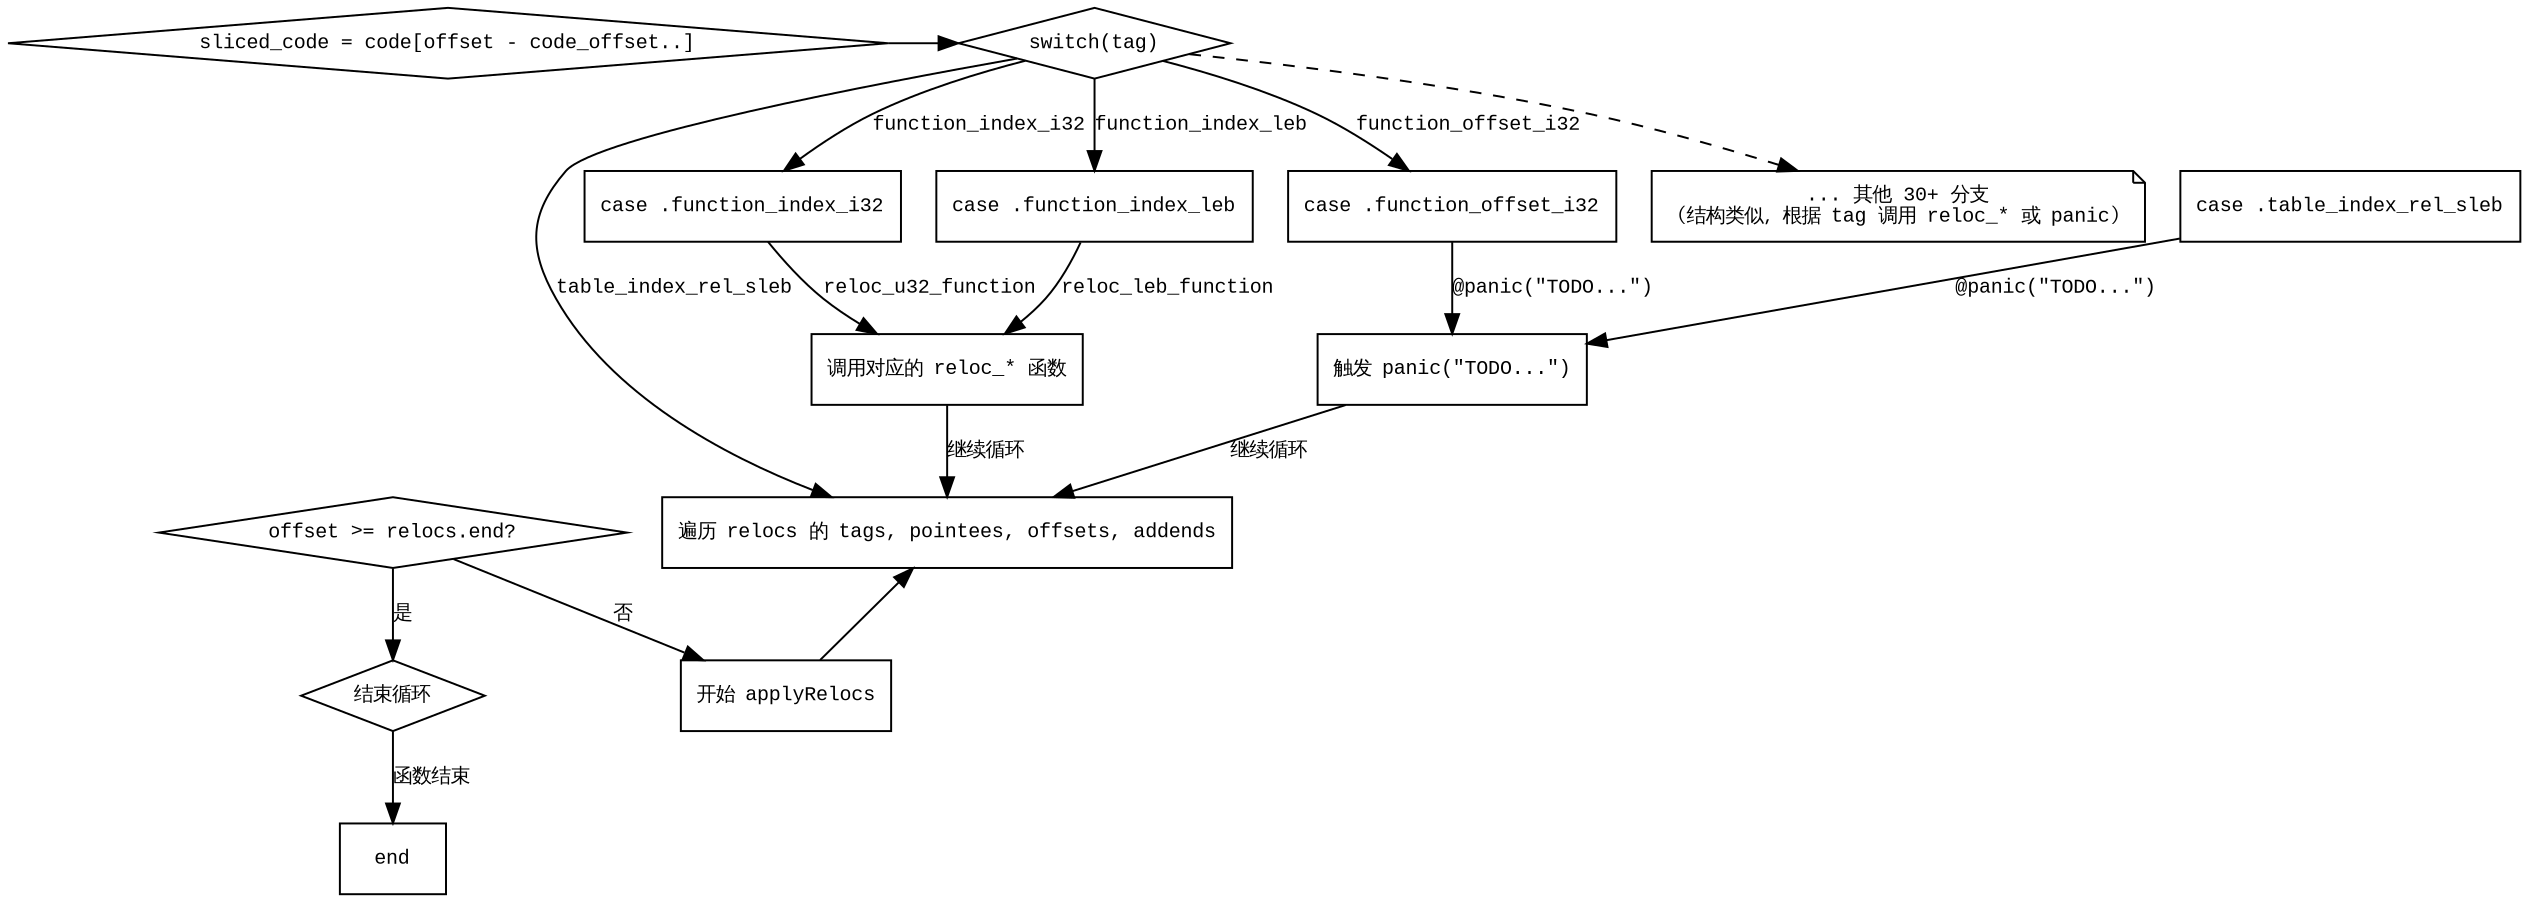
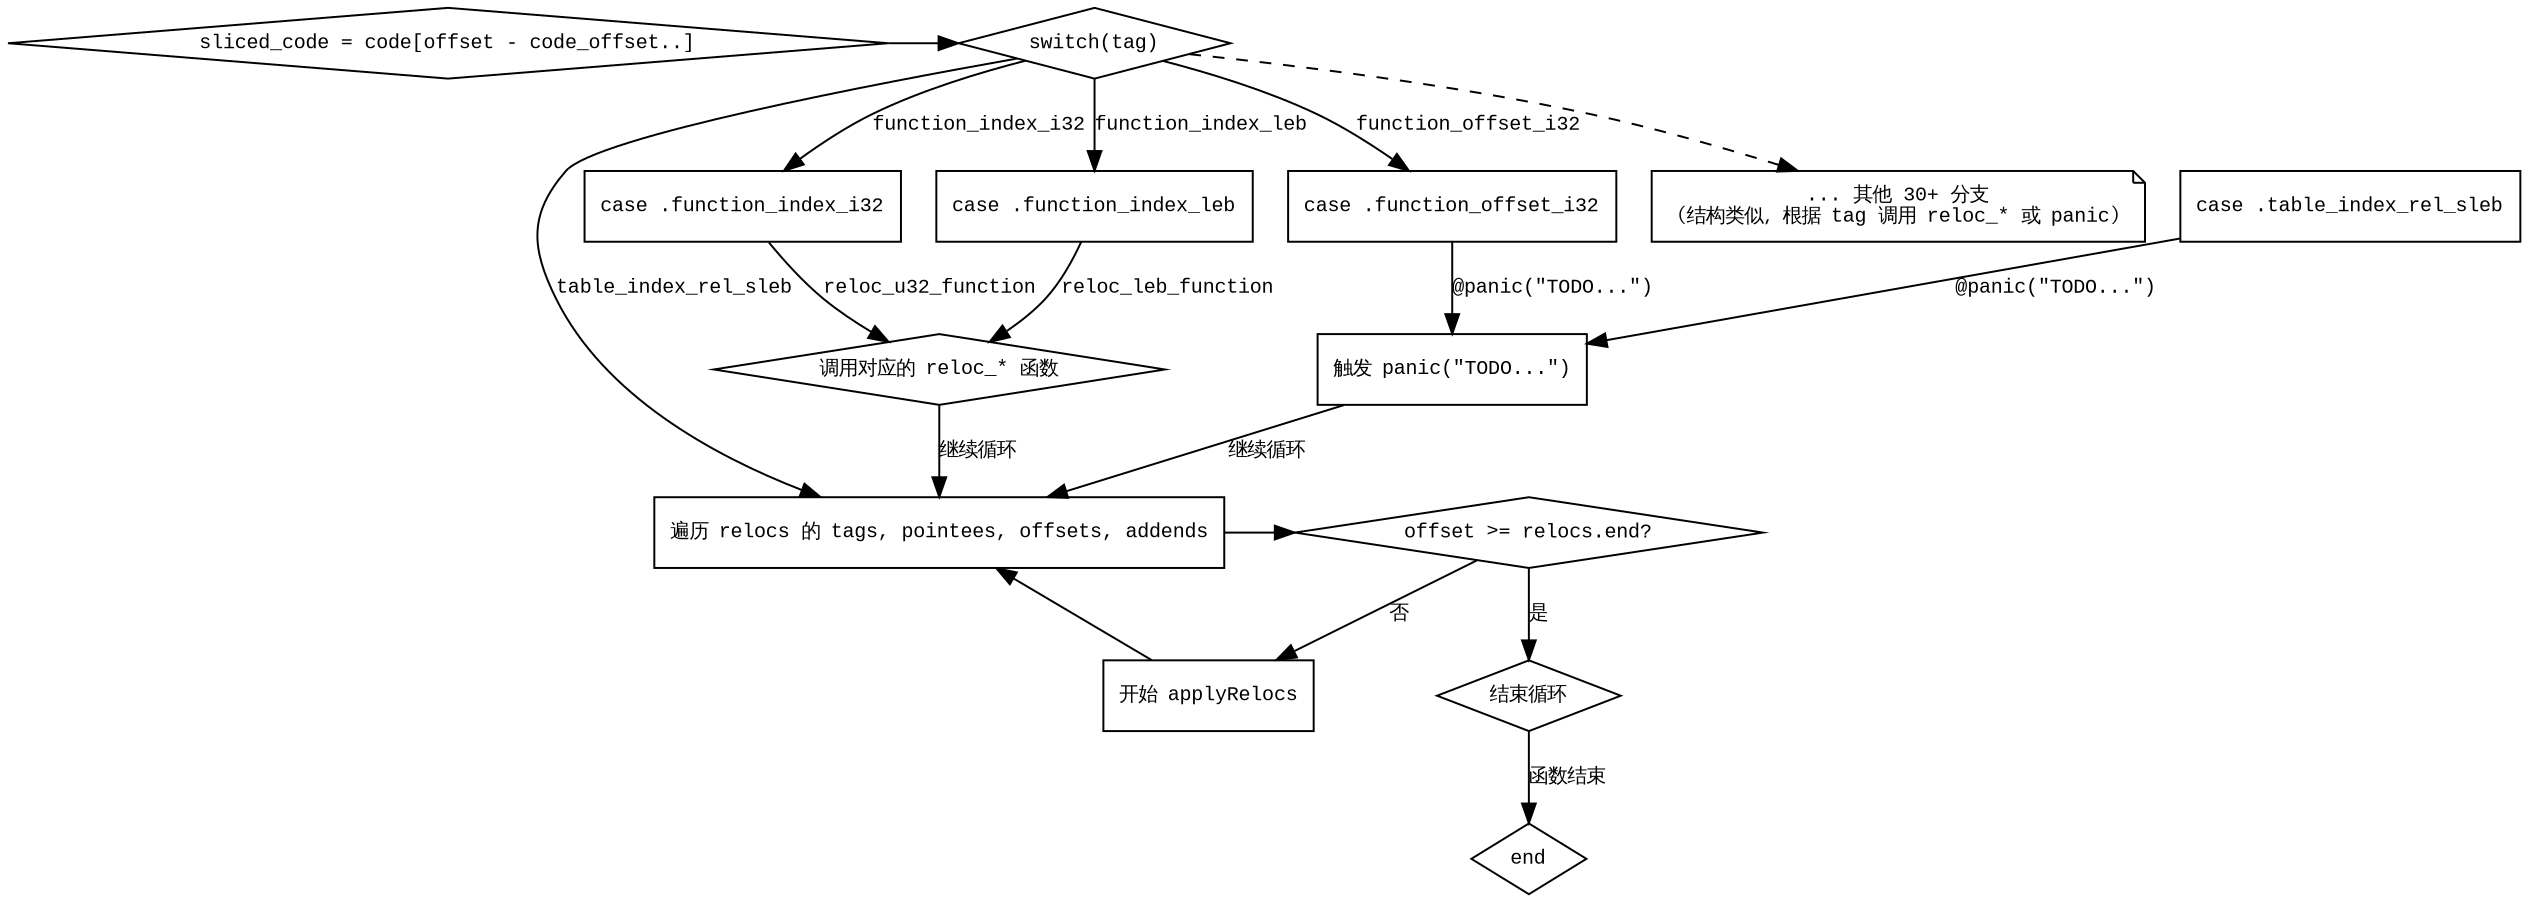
node "调用对应的 reloc_* 函数": shape box -> diamond
edge "遍历 relocs 的 tags, pointees, offsets, addends" -> "offset >= relocs.end?": added
node "end": shape box -> diamond
